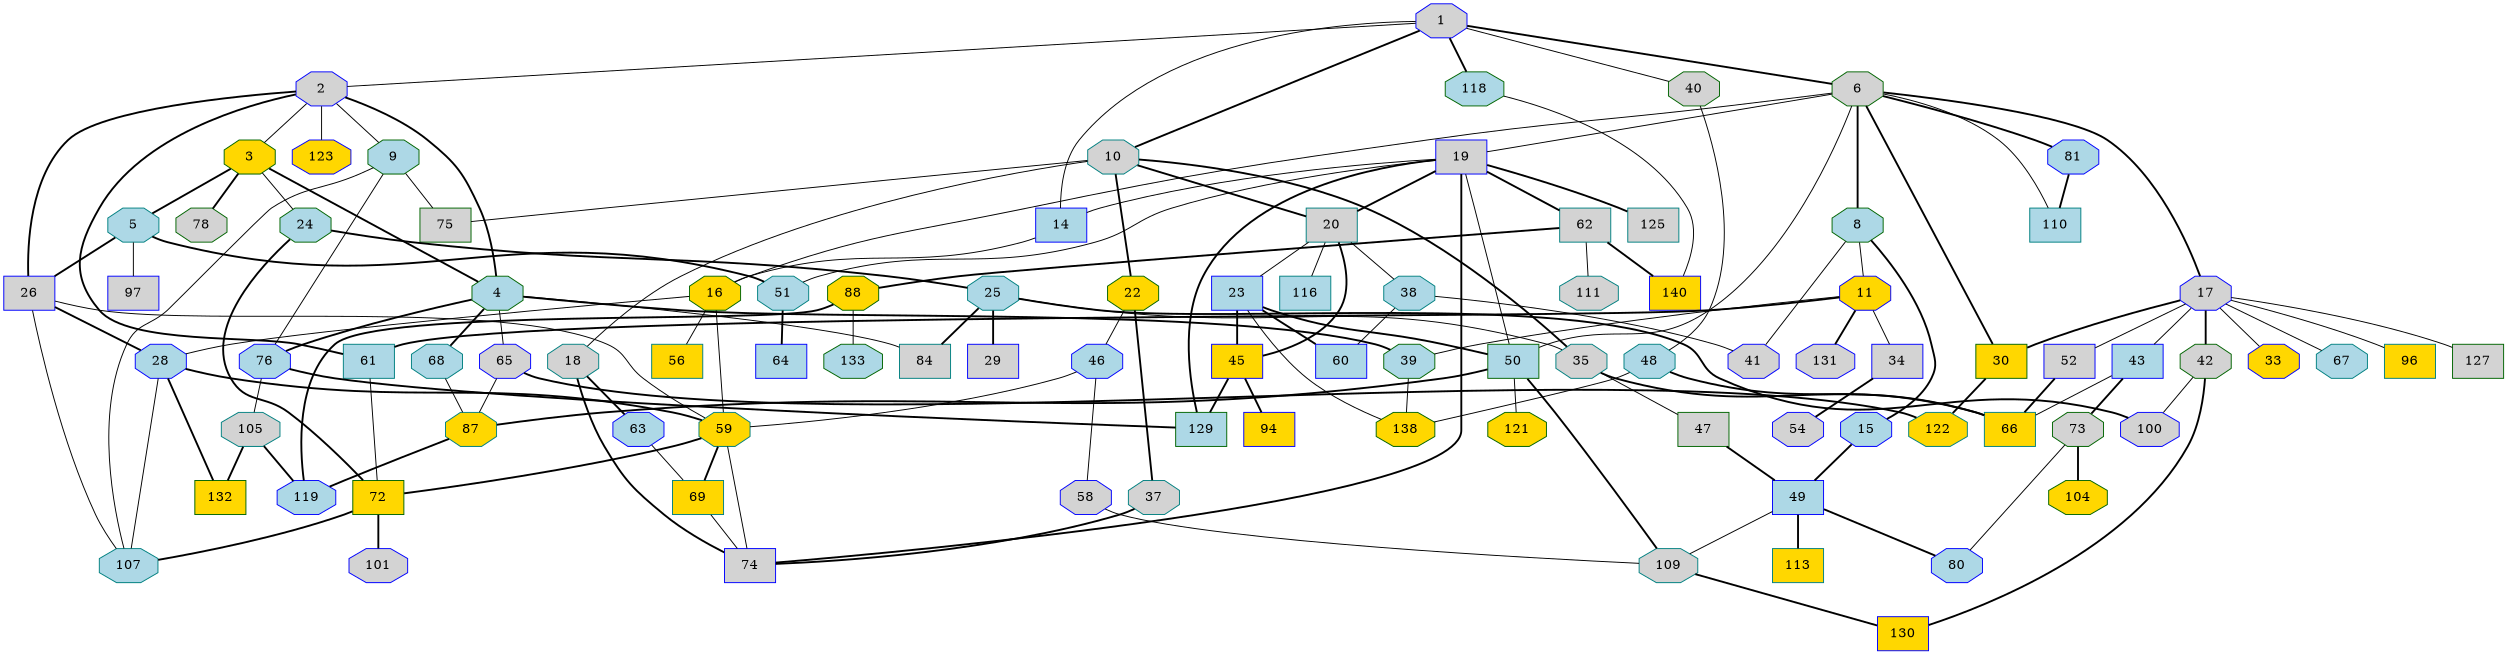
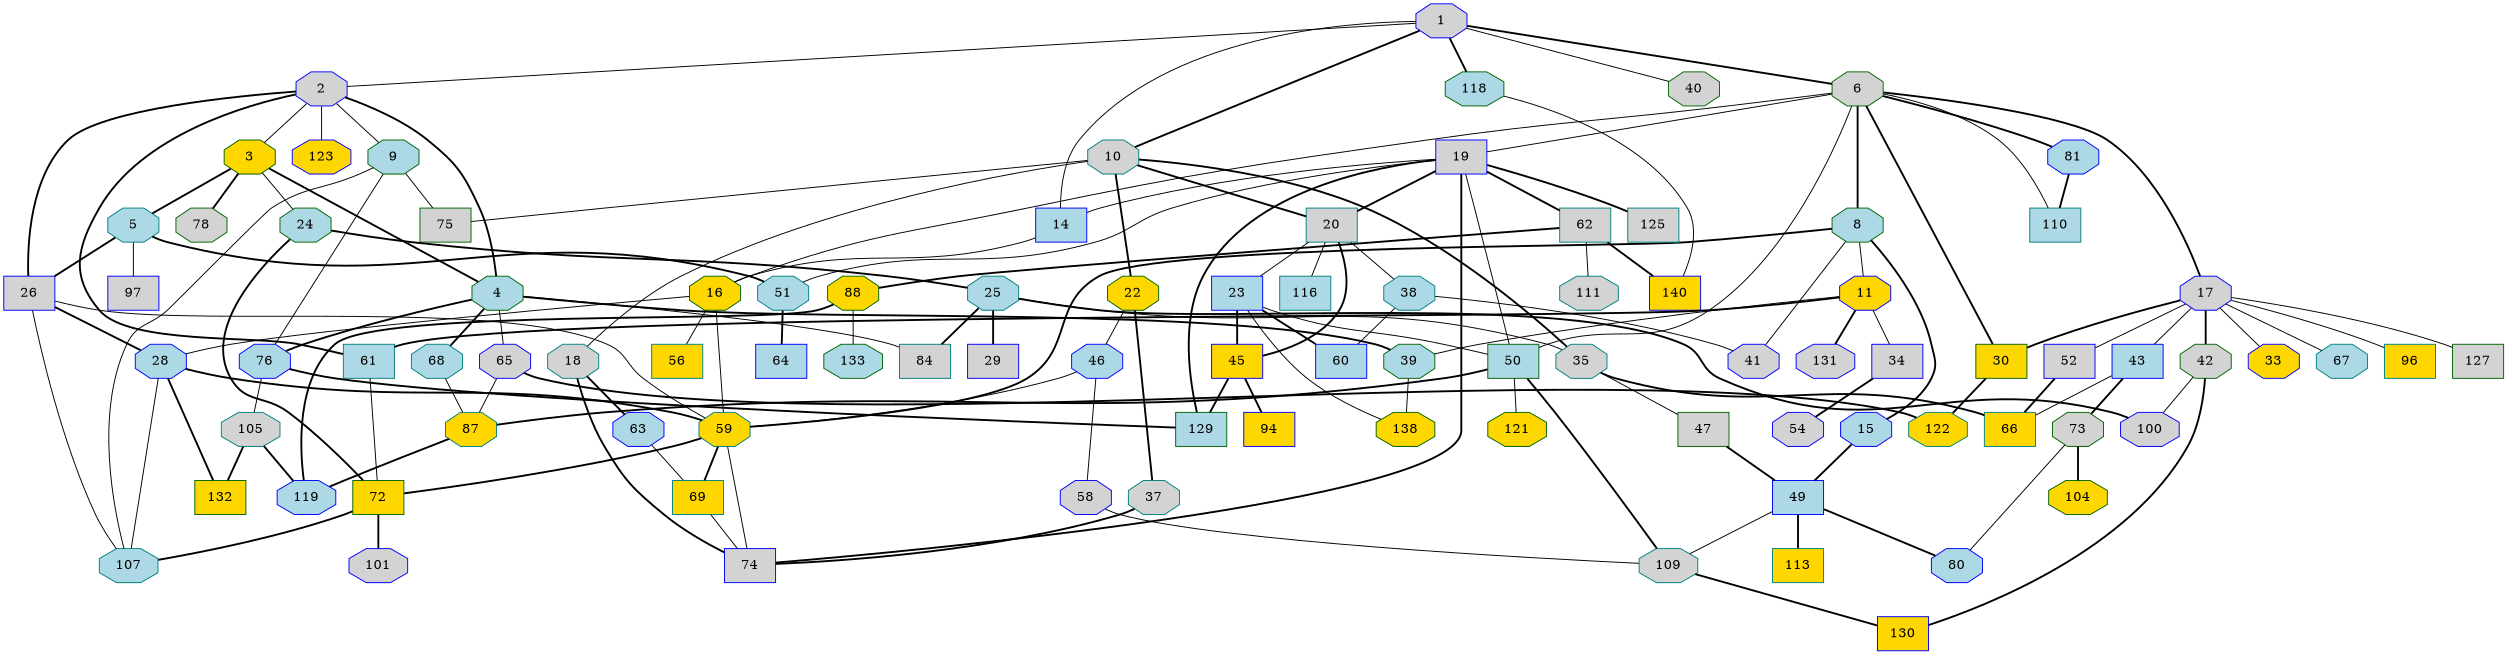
edge "8" -- "59": added
edge "23" -- "50": style bold -> solid
node "48": removed
